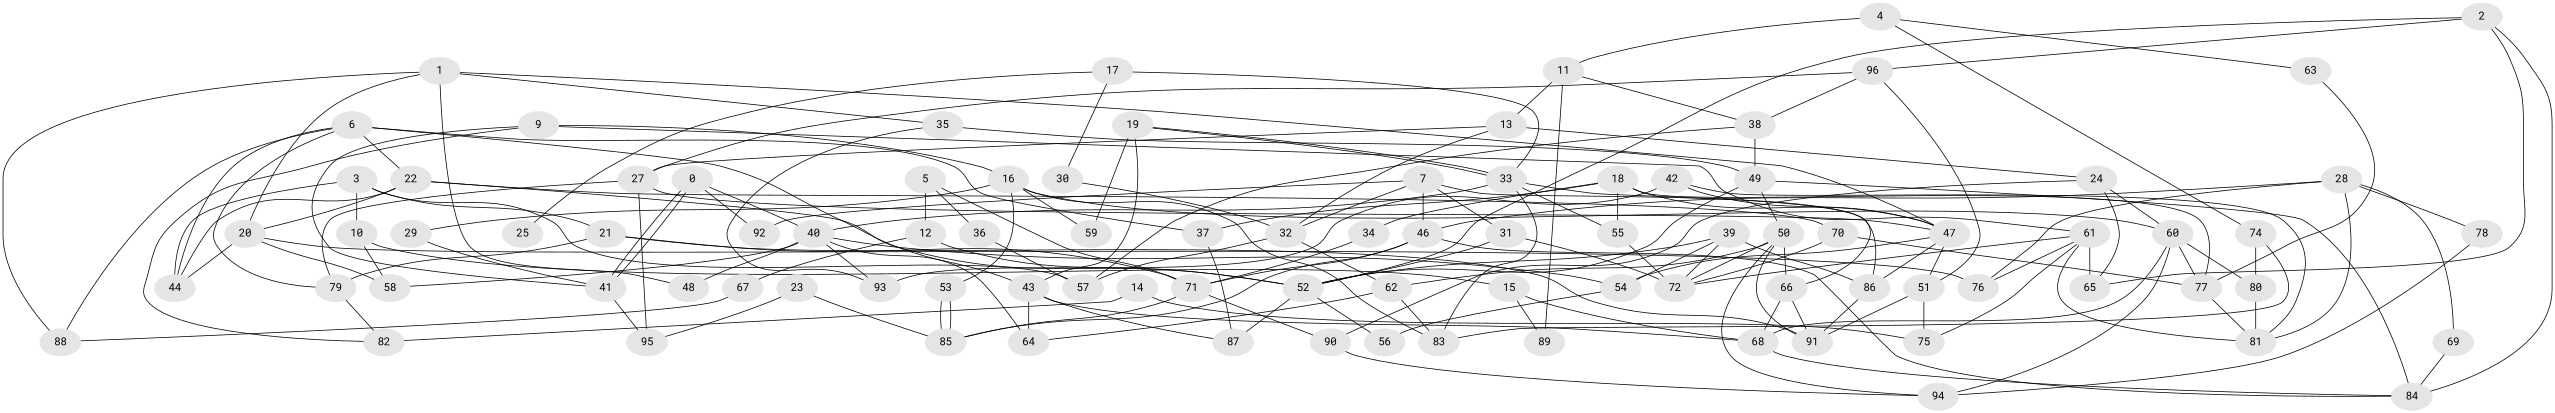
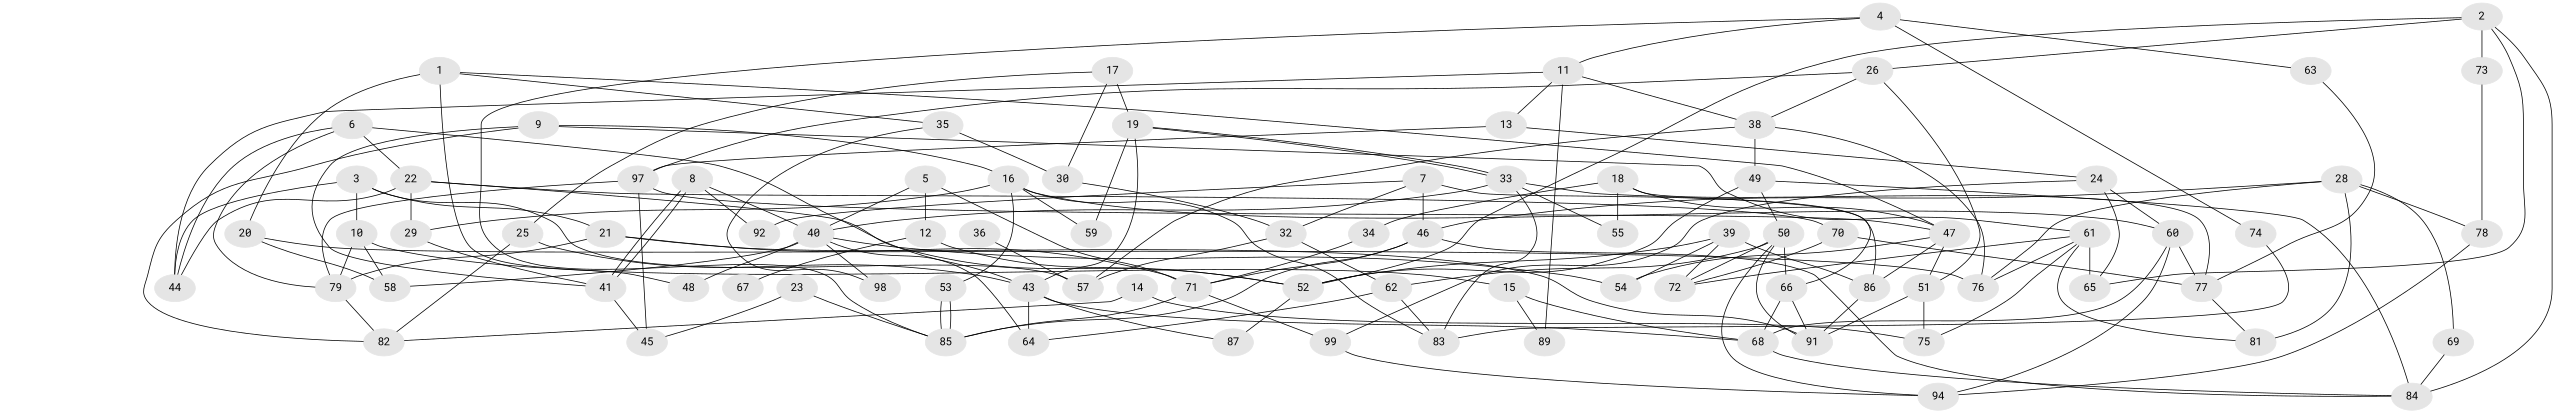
edge "4" -- "85": added
node "96": label "96" -> "26"
node "73": added
edge "17" -- "33": now "17" -- "19"
edge "35" -- "49": now "35" -- "30"
edge "38" -- "76": added
edge "13" -- "32": removed
node "27": label "27" -> "97"
node "0": label "0" -> "8"
node "42": removed
edge "5" -- "36": now "5" -- "40"
edge "22" -- "20": now "22" -- "29"
node "37": removed
node "31": removed
edge "20" -- "44": now "11" -- "44"
edge "10" -- "79": added
edge "55" -- "72": removed
edge "25" -- "43": added
edge "25" -- "82": added
node "93": label "93" -> "98"
node "80": removed
node "88": removed
node "95": label "95" -> "45"
node "90": label "90" -> "99"
node "56": removed
